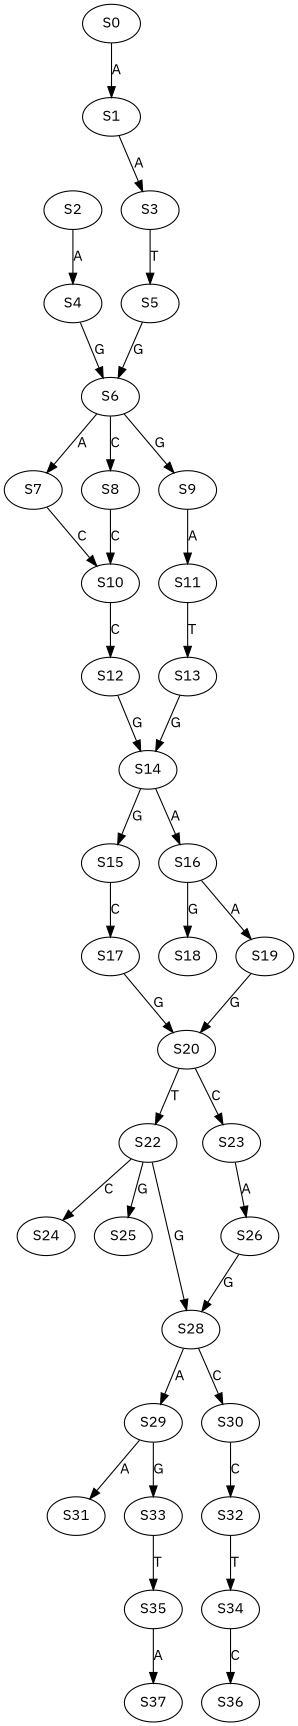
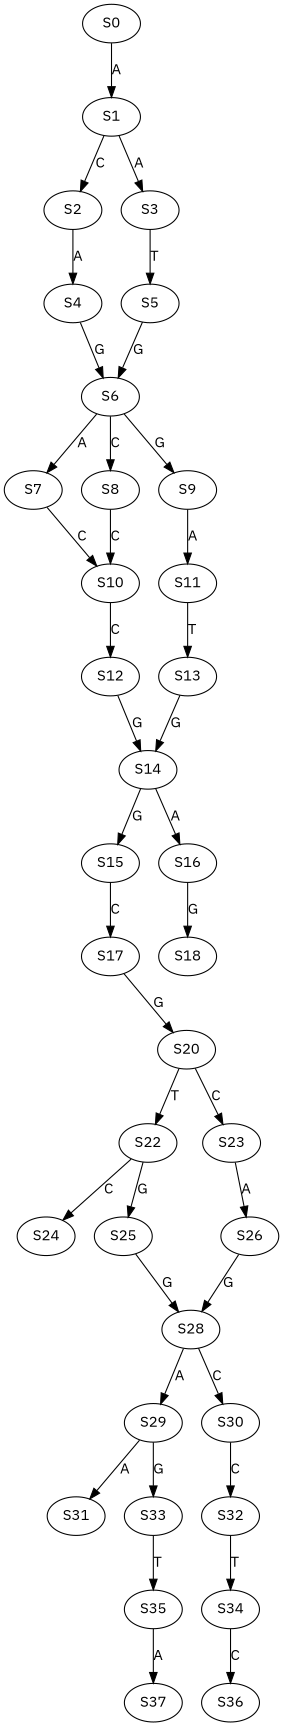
edge "S1" -> "S2": added, label "C"
node "S19": removed
edge "S22" -> "S28": now "S25" -> "S28"
